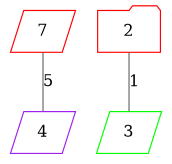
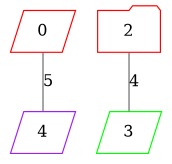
node "7": label "7" -> "0"
edge "2" -- "3": label "1" -> "4"
